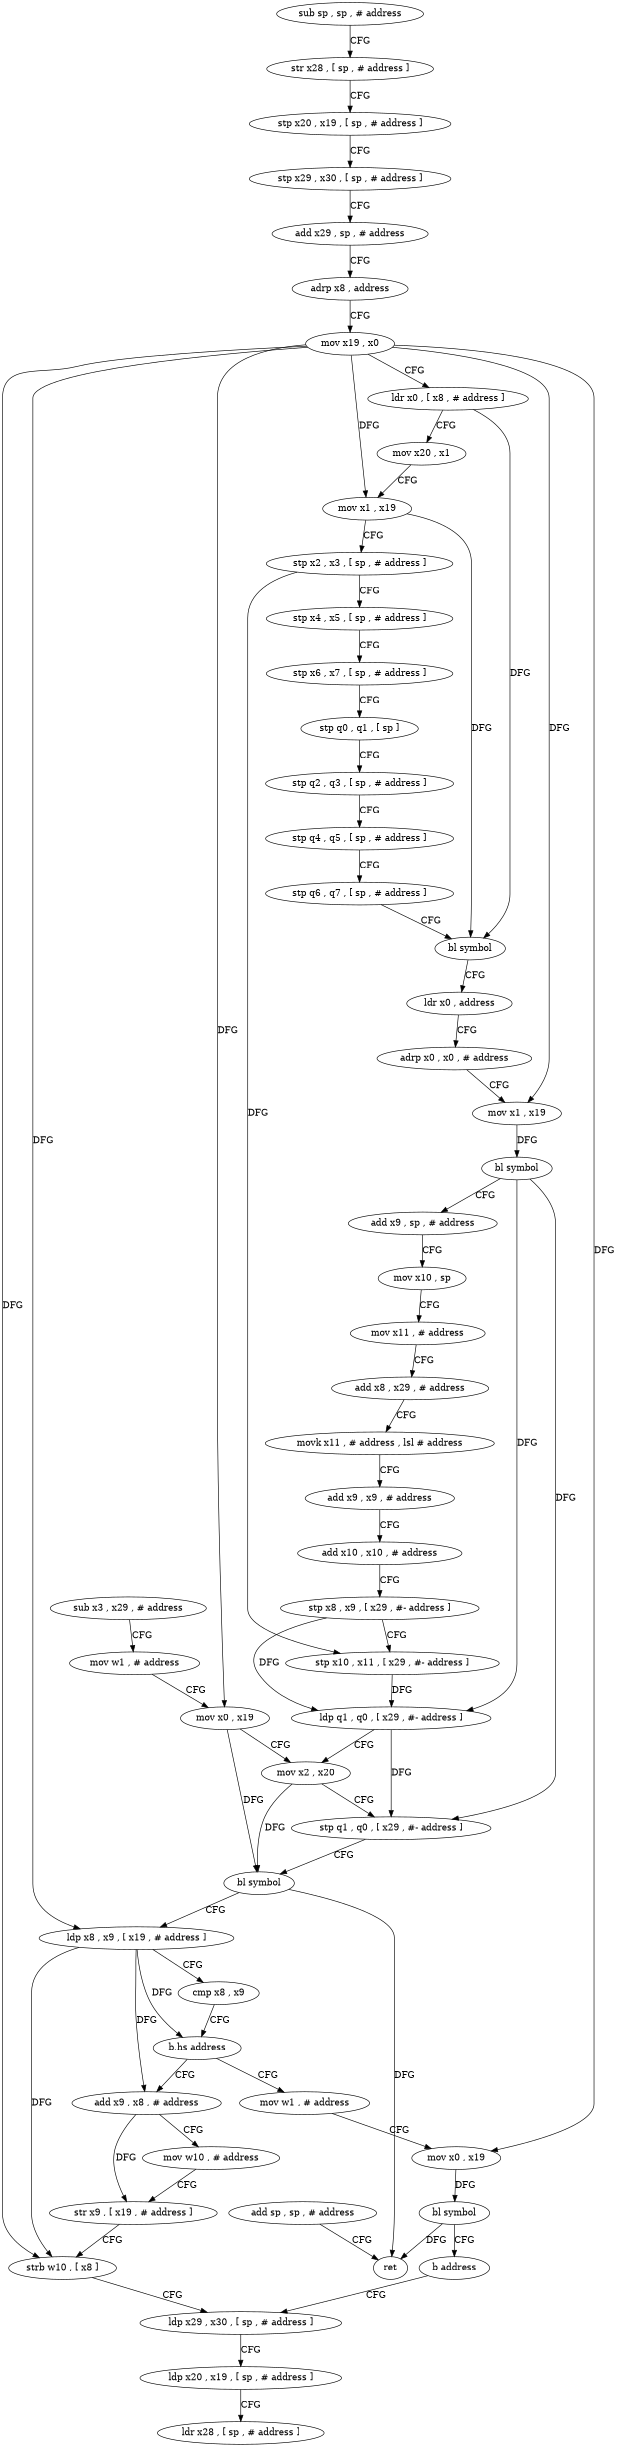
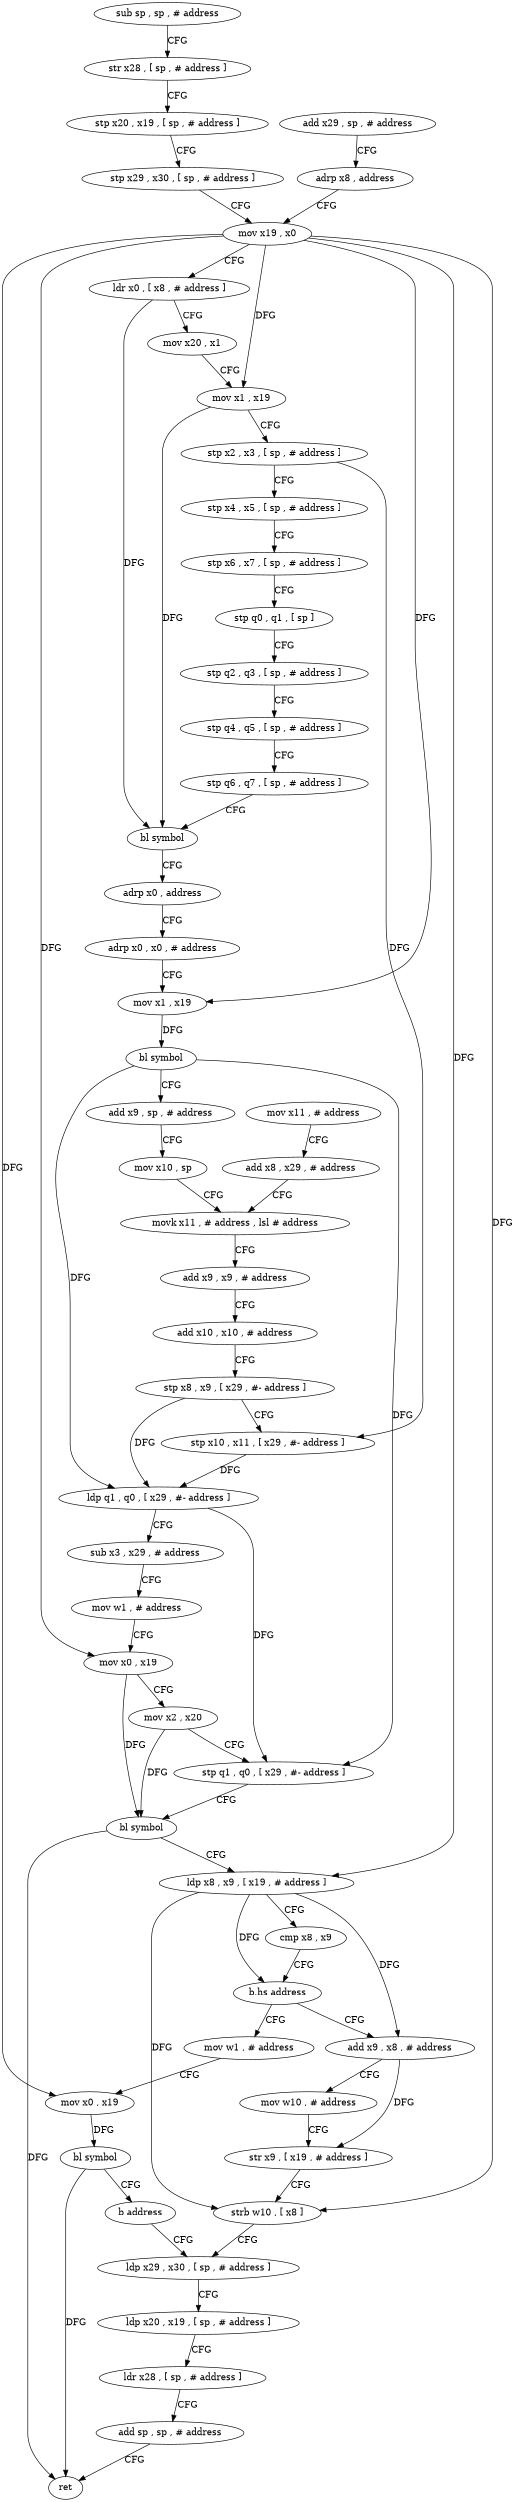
edge "stp x29 , x30 , [ sp , # address ]" -> "add x29 , sp , # address": now "stp x29 , x30 , [ sp , # address ]" -> "mov x19 , x0"
node "ldr x0 , address": label "ldr x0 , address" -> "adrp x0 , address"
edge "mov x10 , sp" -> "mov x11 , # address": now "mov x10 , sp" -> "movk x11 , # address , lsl # address"
edge "ldp q1 , q0 , [ x29 , #- address ]" -> "mov x2 , x20": now "ldp q1 , q0 , [ x29 , #- address ]" -> "sub x3 , x29 , # address"
edge "ldr x28 , [ sp , # address ]" -> "add sp , sp , # address": added, label "CFG"
